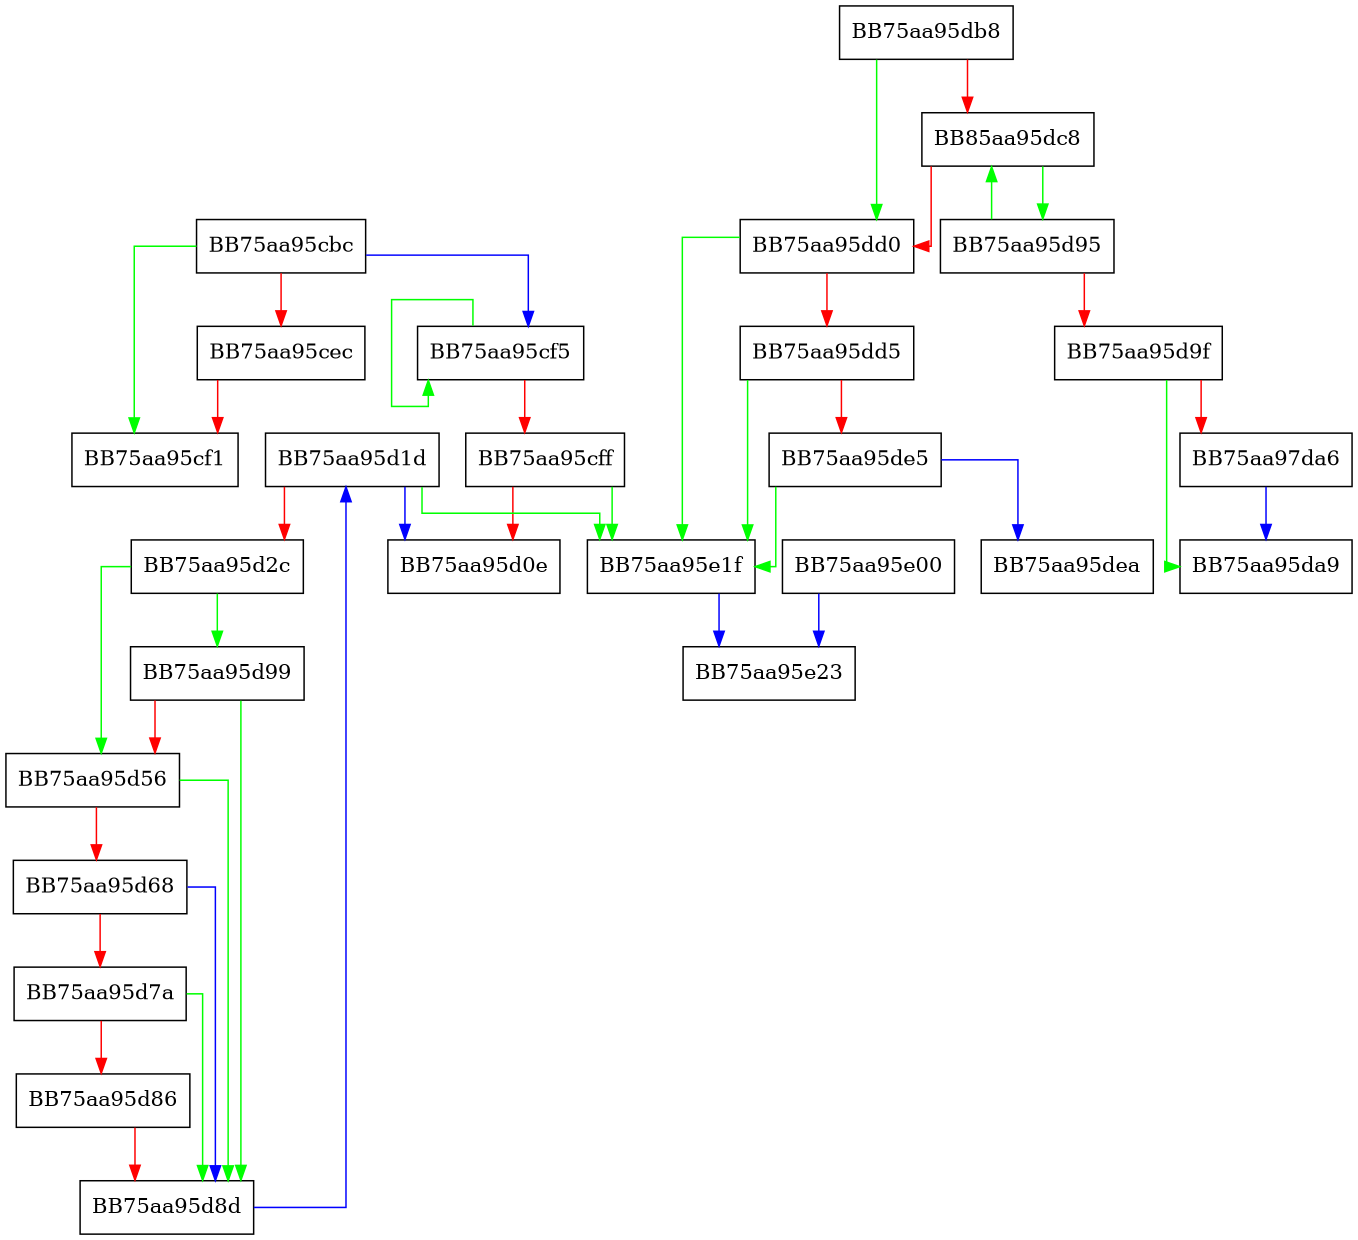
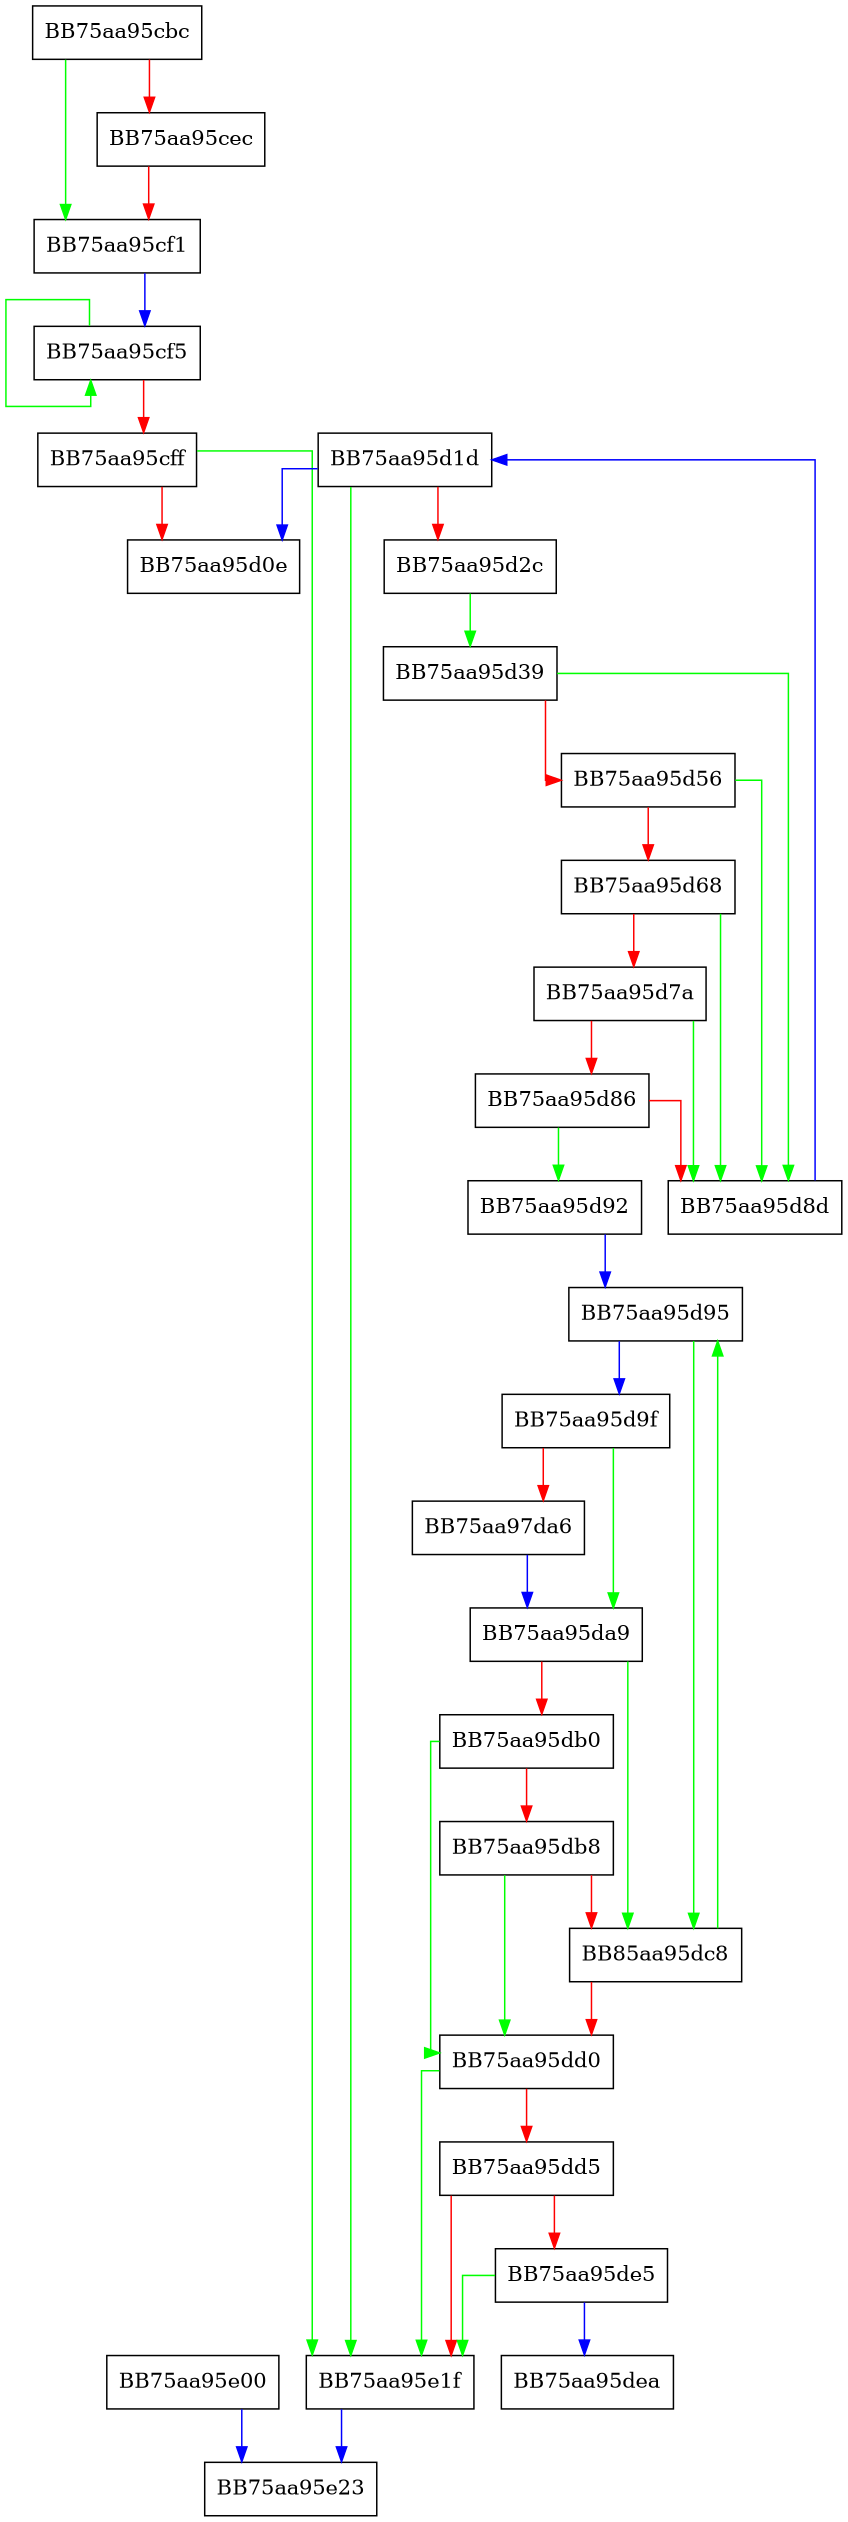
edge "BB75aa95cbc" -> "BB75aa95cf5": now "BB75aa95cf1" -> "BB75aa95cf5"
edge "BB75aa95d95" -> "BB75aa95d9f": color red -> blue
edge "BB75aa95dd5" -> "BB75aa95e1f": color green -> red
edge "BB75aa95d2c" -> "BB75aa95d56": removed
node "BB75aa95d99": label "BB75aa95d99" -> "BB75aa95d39"
edge "BB75aa95d68" -> "BB75aa95d8d": color blue -> green
node "BB75aa95d92": added
node "BB75aa95db0": added
edge "BB75aa95da9" -> "BB85aa95dc8": added
